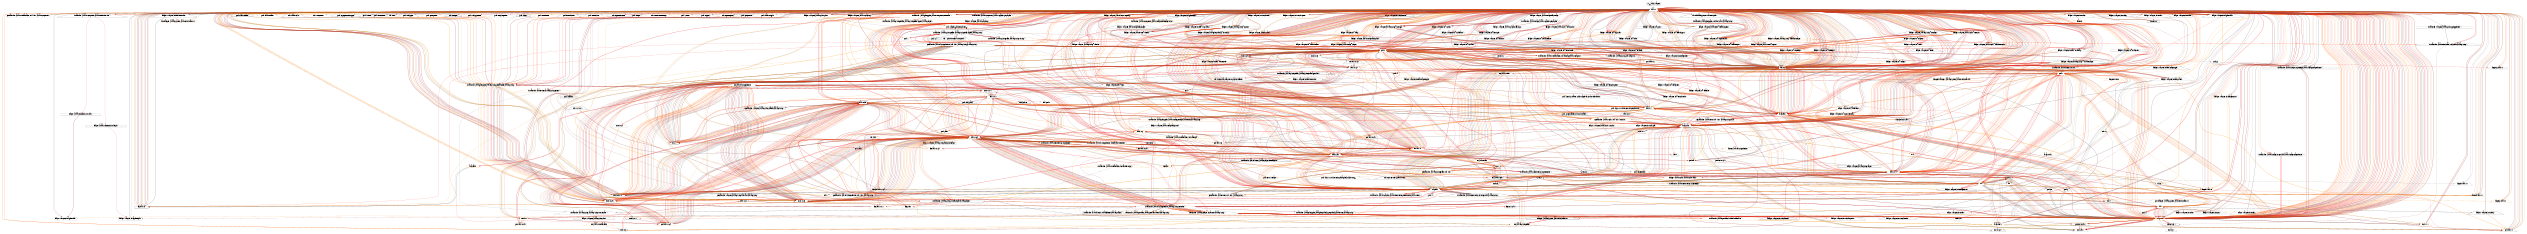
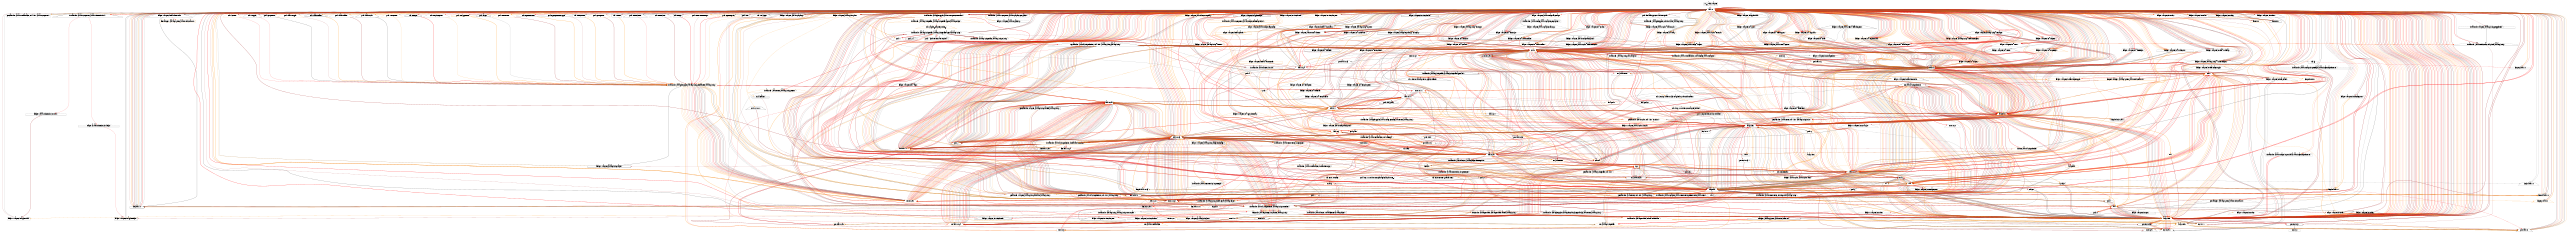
edge "fieldput <Marquee: int mode3>" -> "goto load.r r0": now "fieldput <Marquee: int messageCount>" -> "goto load.r r0"
